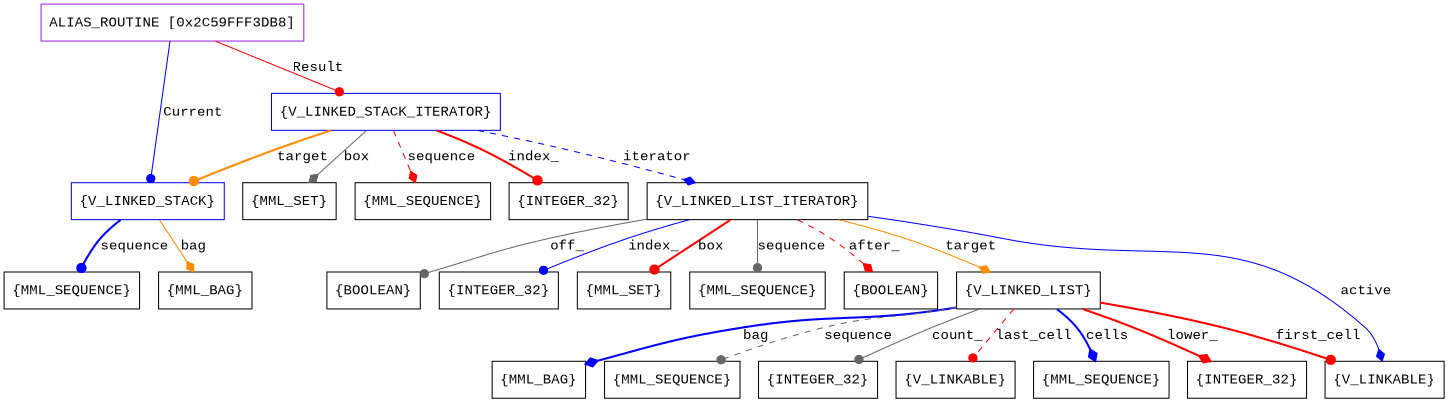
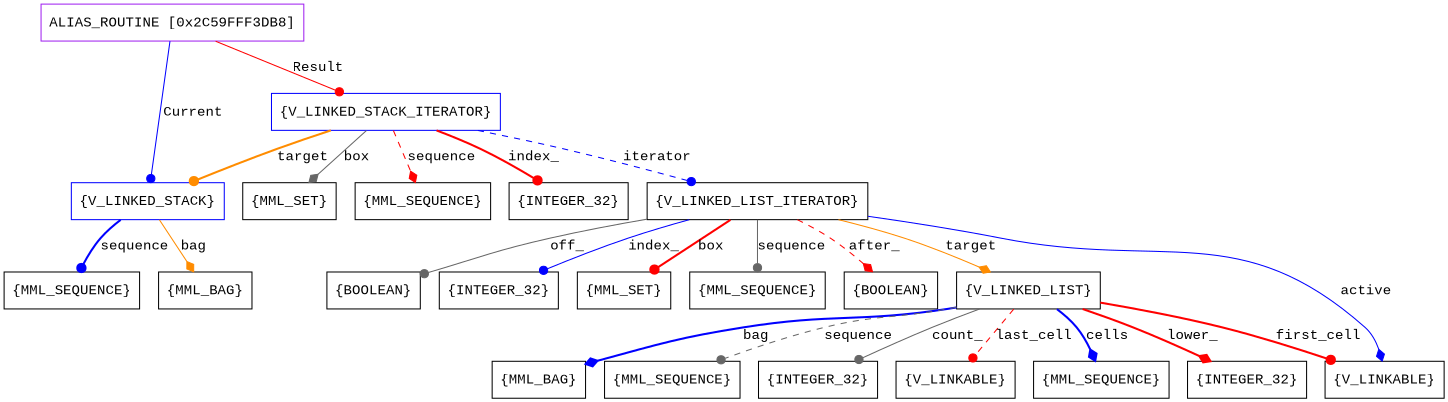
edge "{V_LINKED_STACK_ITERATOR}" -> "{V_LINKED_LIST_ITERATOR}": arrowhead diamond -> dot
